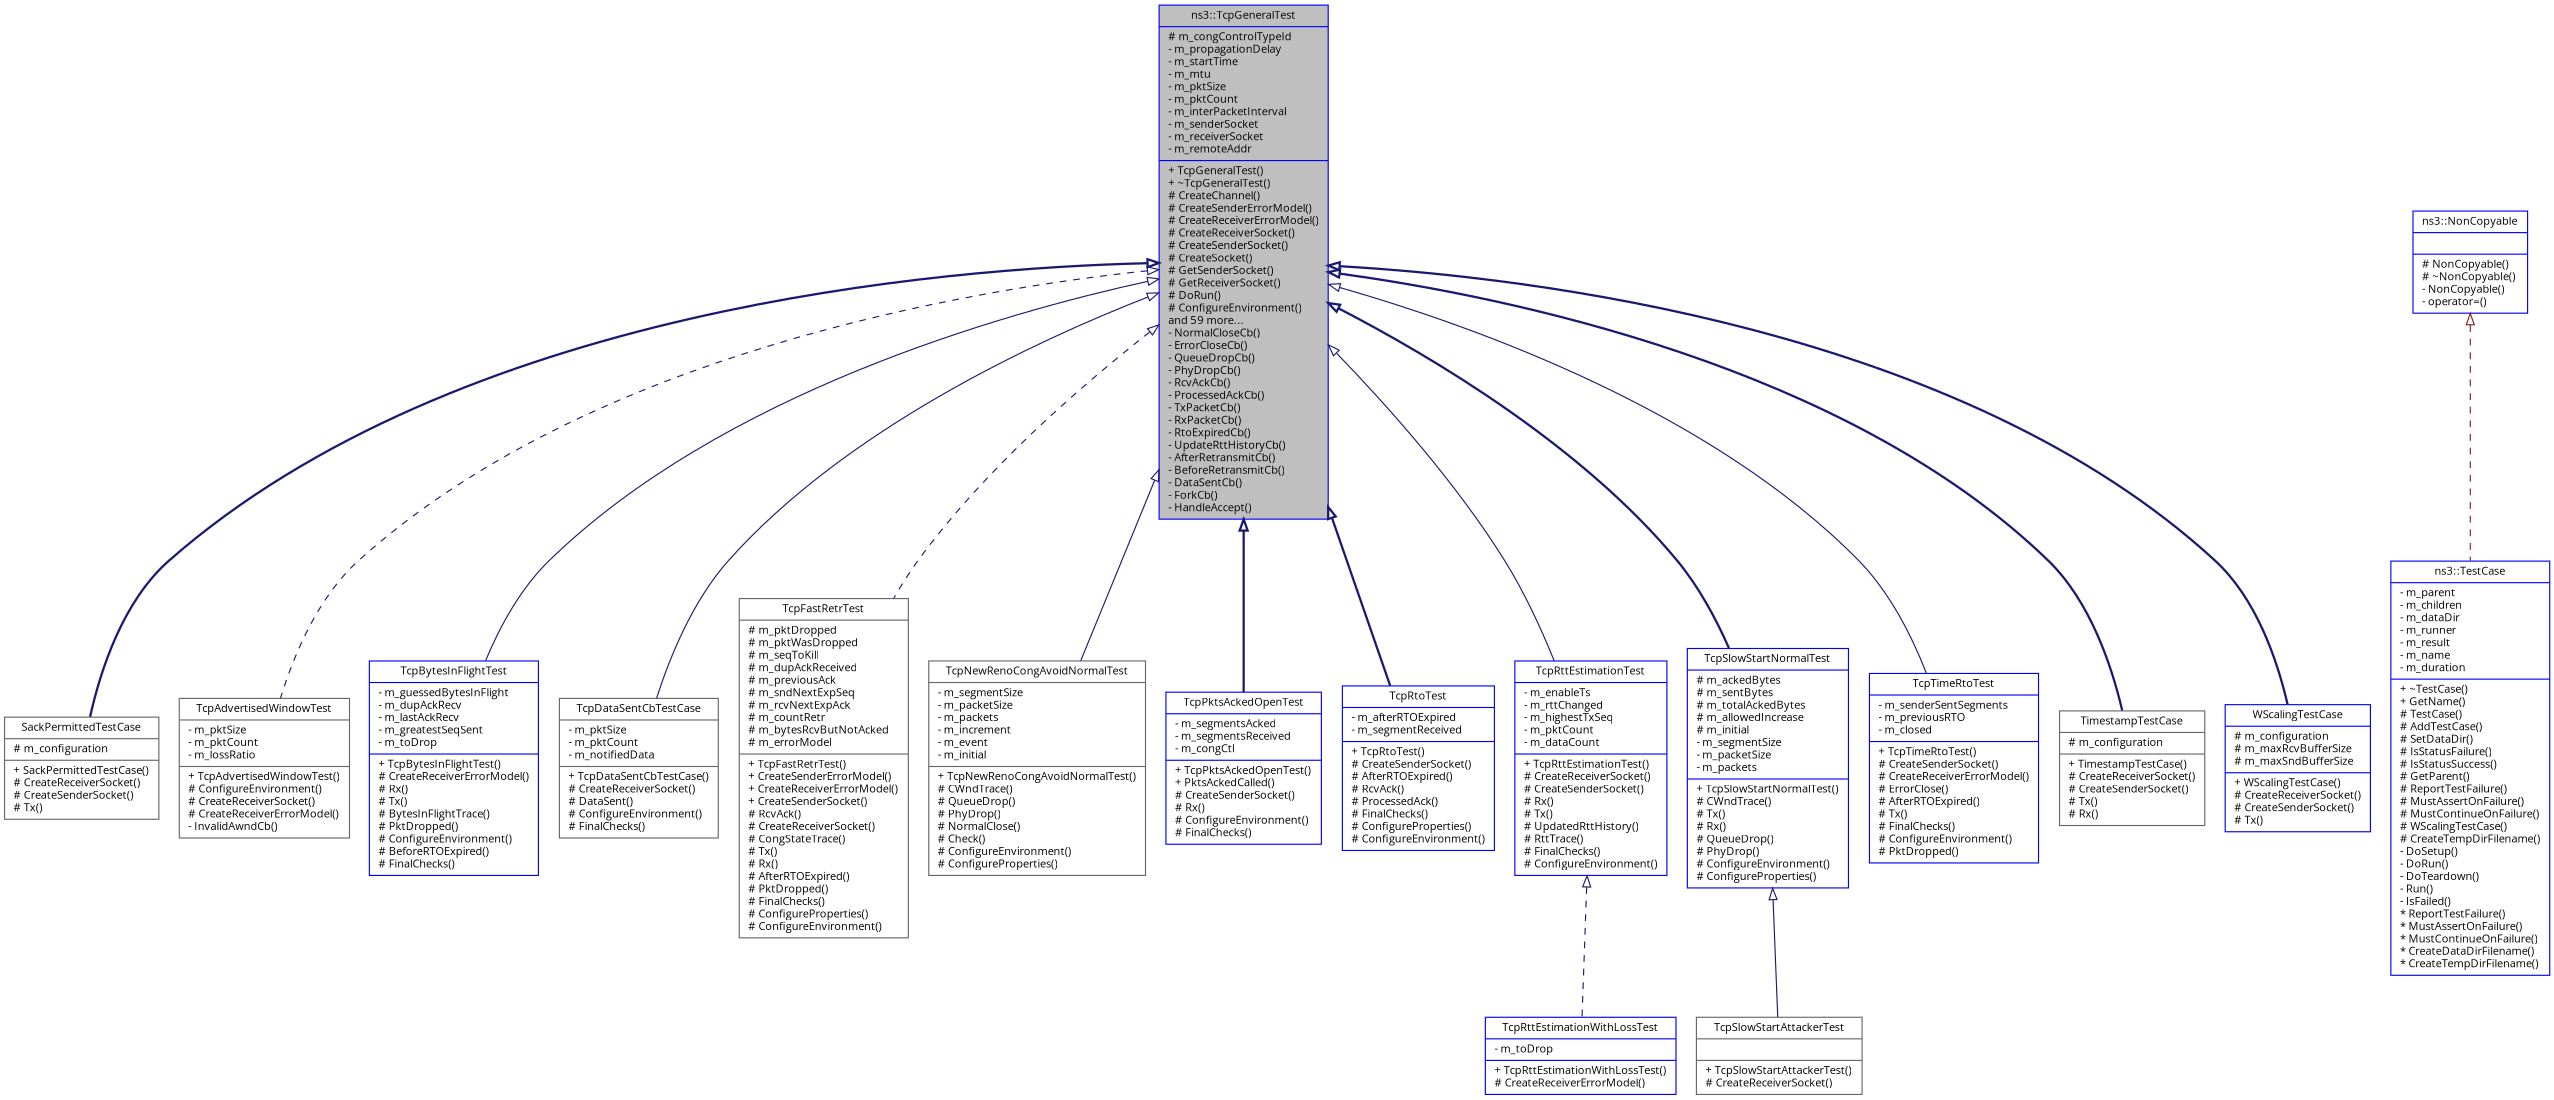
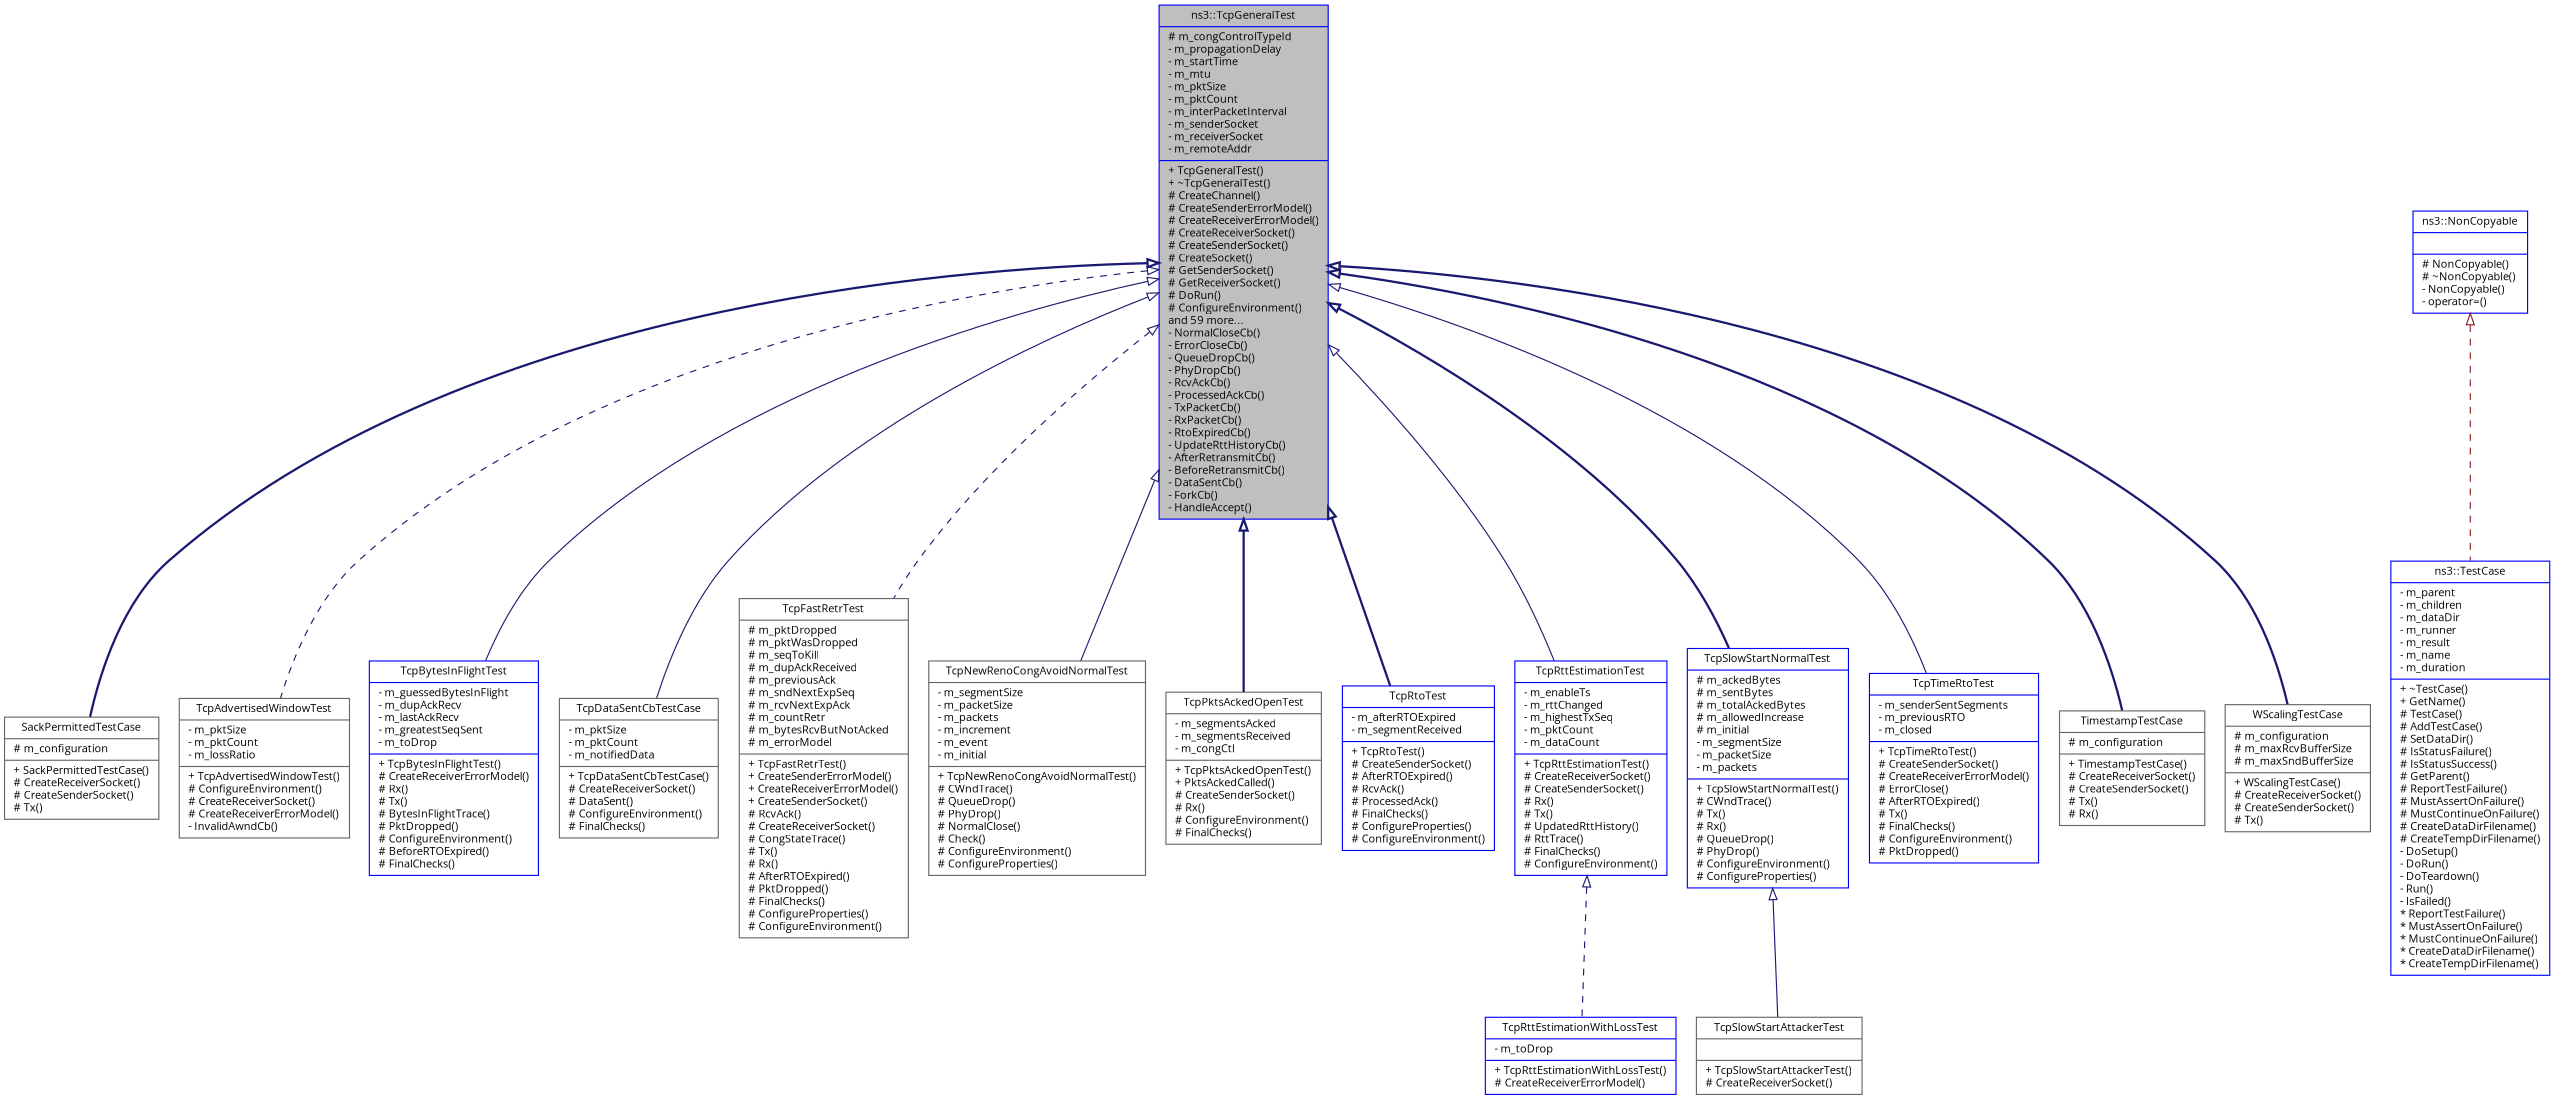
node "TcpPktsAckedOpenTest": color blue -> gray40
node "WScalingTestCase": color blue -> gray40
node "ns3::TestCase": text "# WScalingTestCase()" -> "# CreateDataDirFilename()"
